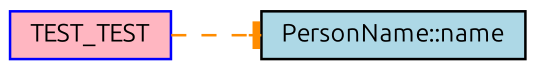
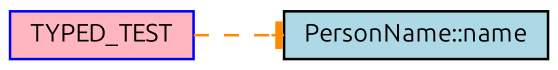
node "TEST_TEST": label "TEST_TEST" -> "TYPED_TEST"
